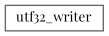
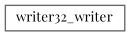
node "utf32_writer": label "utf32_writer" -> "writer32_writer"
